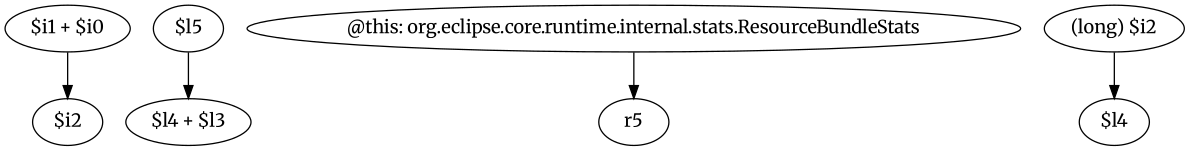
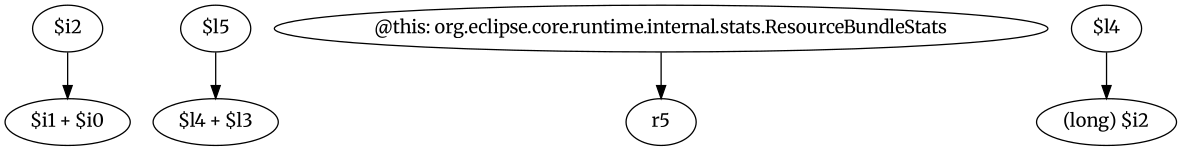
edge "$i1 + $i0" -> "$i2": reversed
edge "(long) $i2" -> "$l4": reversed
